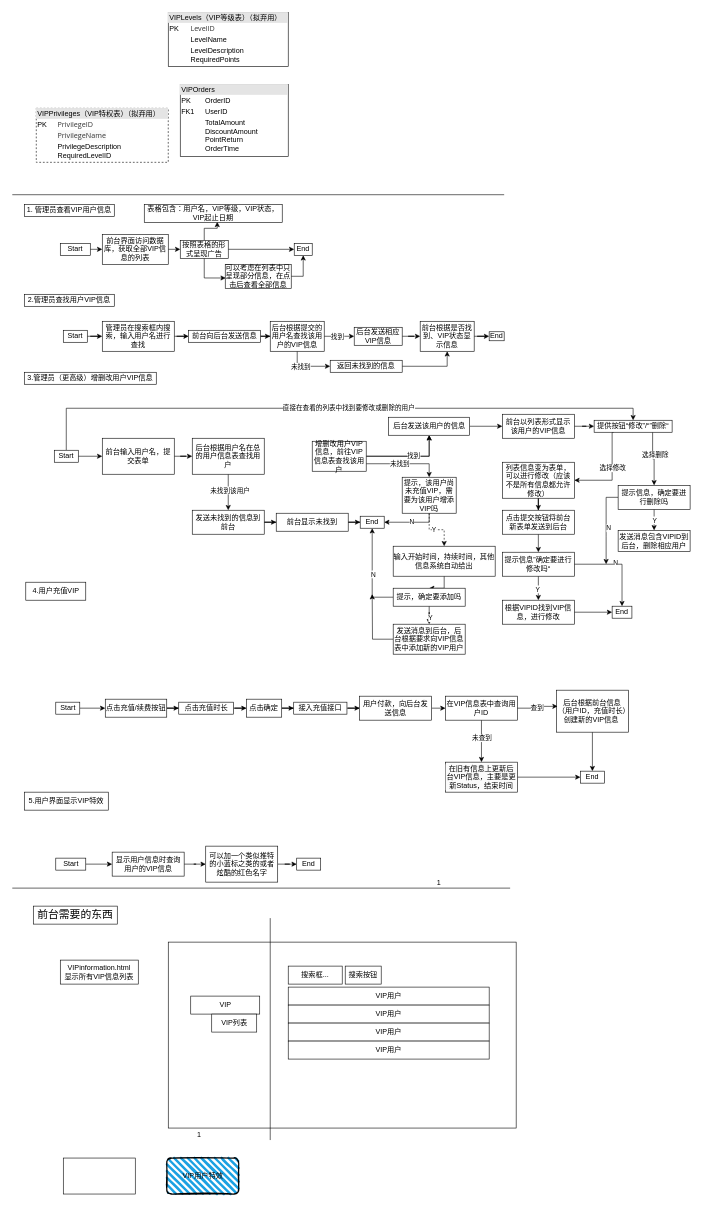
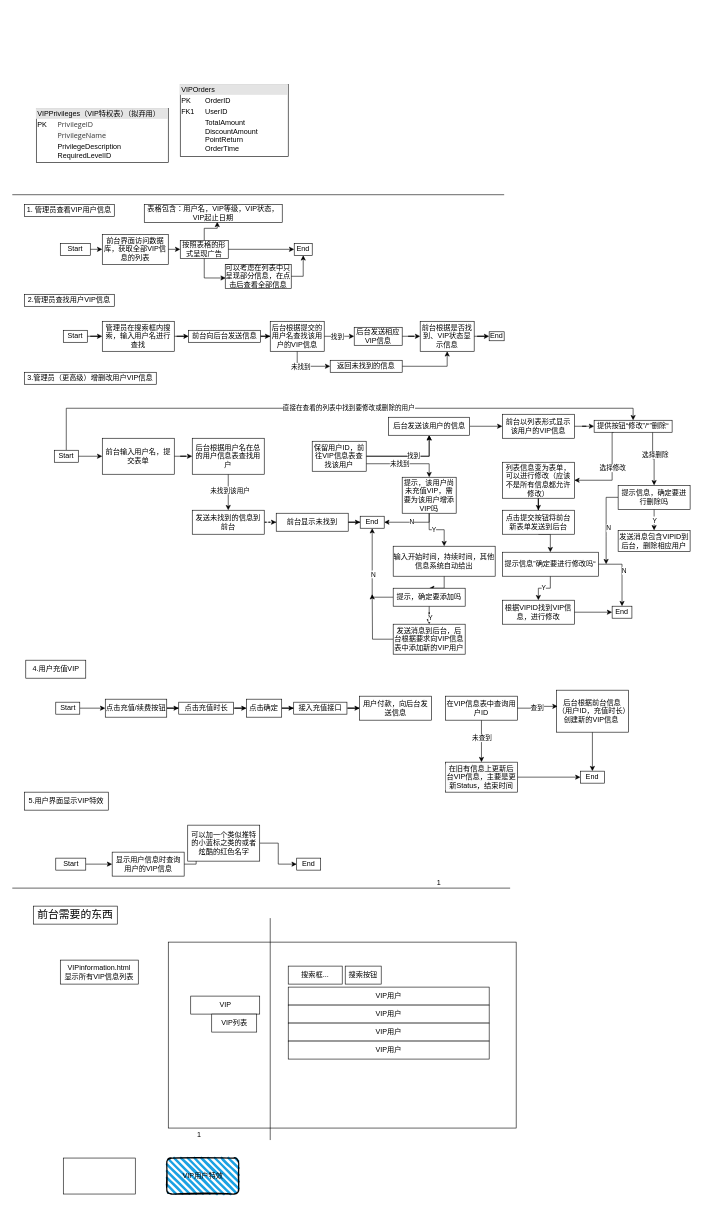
node "VIPLevels（VIP等级表）（拟弃用） PK LevelID LevelName LevelDescription RequiredPoints": removed
node "VIPPrivileges（VIP特权表）（拟弃用） PK PrivilegeID PrivilegeName PrivilegeDescription RequiredLevelID": style dashed -> solid
node "增删改用户VIP信息，前往VIP信息表查找该用户": label "增删改用户VIP信息，前往VIP信息表查找该用户" -> "保留用户ID，前往VIP信息表查找该用户"
edge "发送未找到的信息到前台" -> "前台显示未找到": style solid -> dashed
edge "提示，该用户尚未充值VIP，需要为该用户增添VIP吗" -> "输入开始时间，持续时间，其他信息系统自动给出": style dashed -> solid
node "提示信息”确定要进行修改吗“": size 72x24 -> 96x24
node "4.用户充值VIP": moved (56, 591) -> (56, 669)
edge "用户付款，向后台发送信息" -> "在VIP信息表中查询用户ID": removed
node "可以加一个类似推特的小蓝标之类的或者炫酷的红色名字": moved (242, 864) -> (224, 843)
